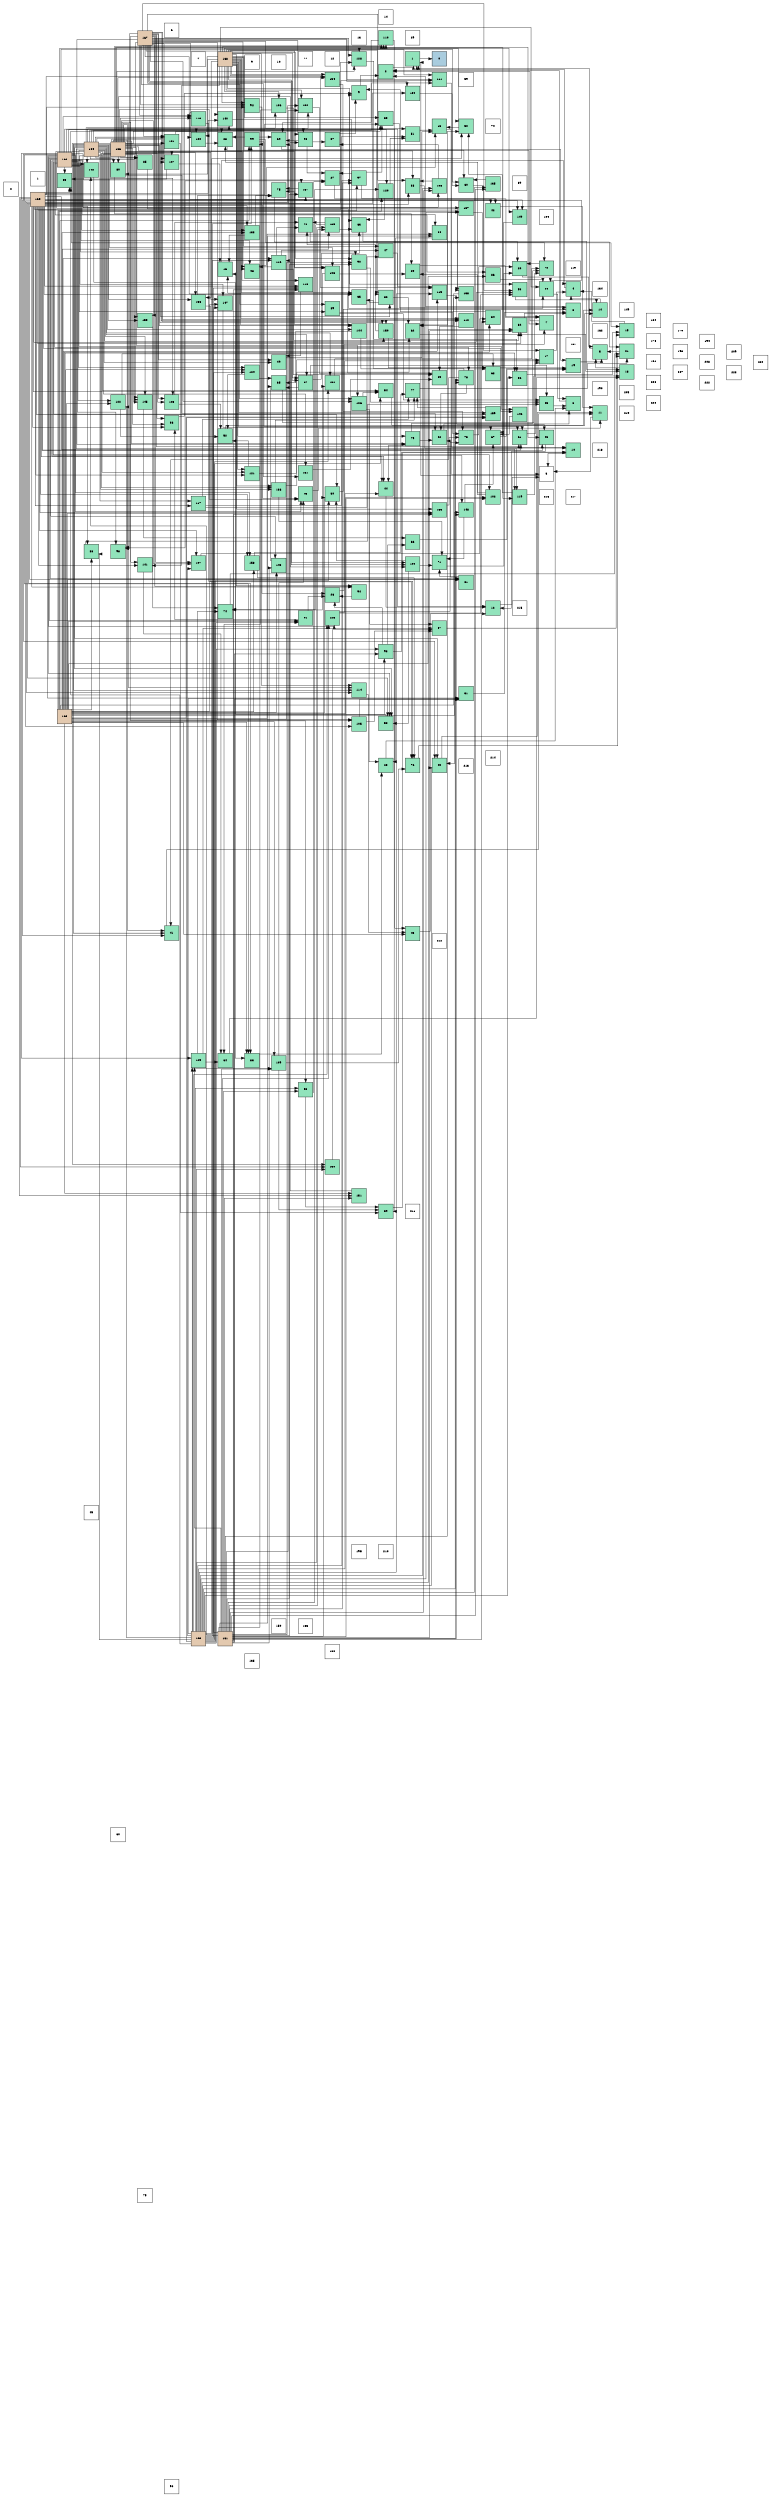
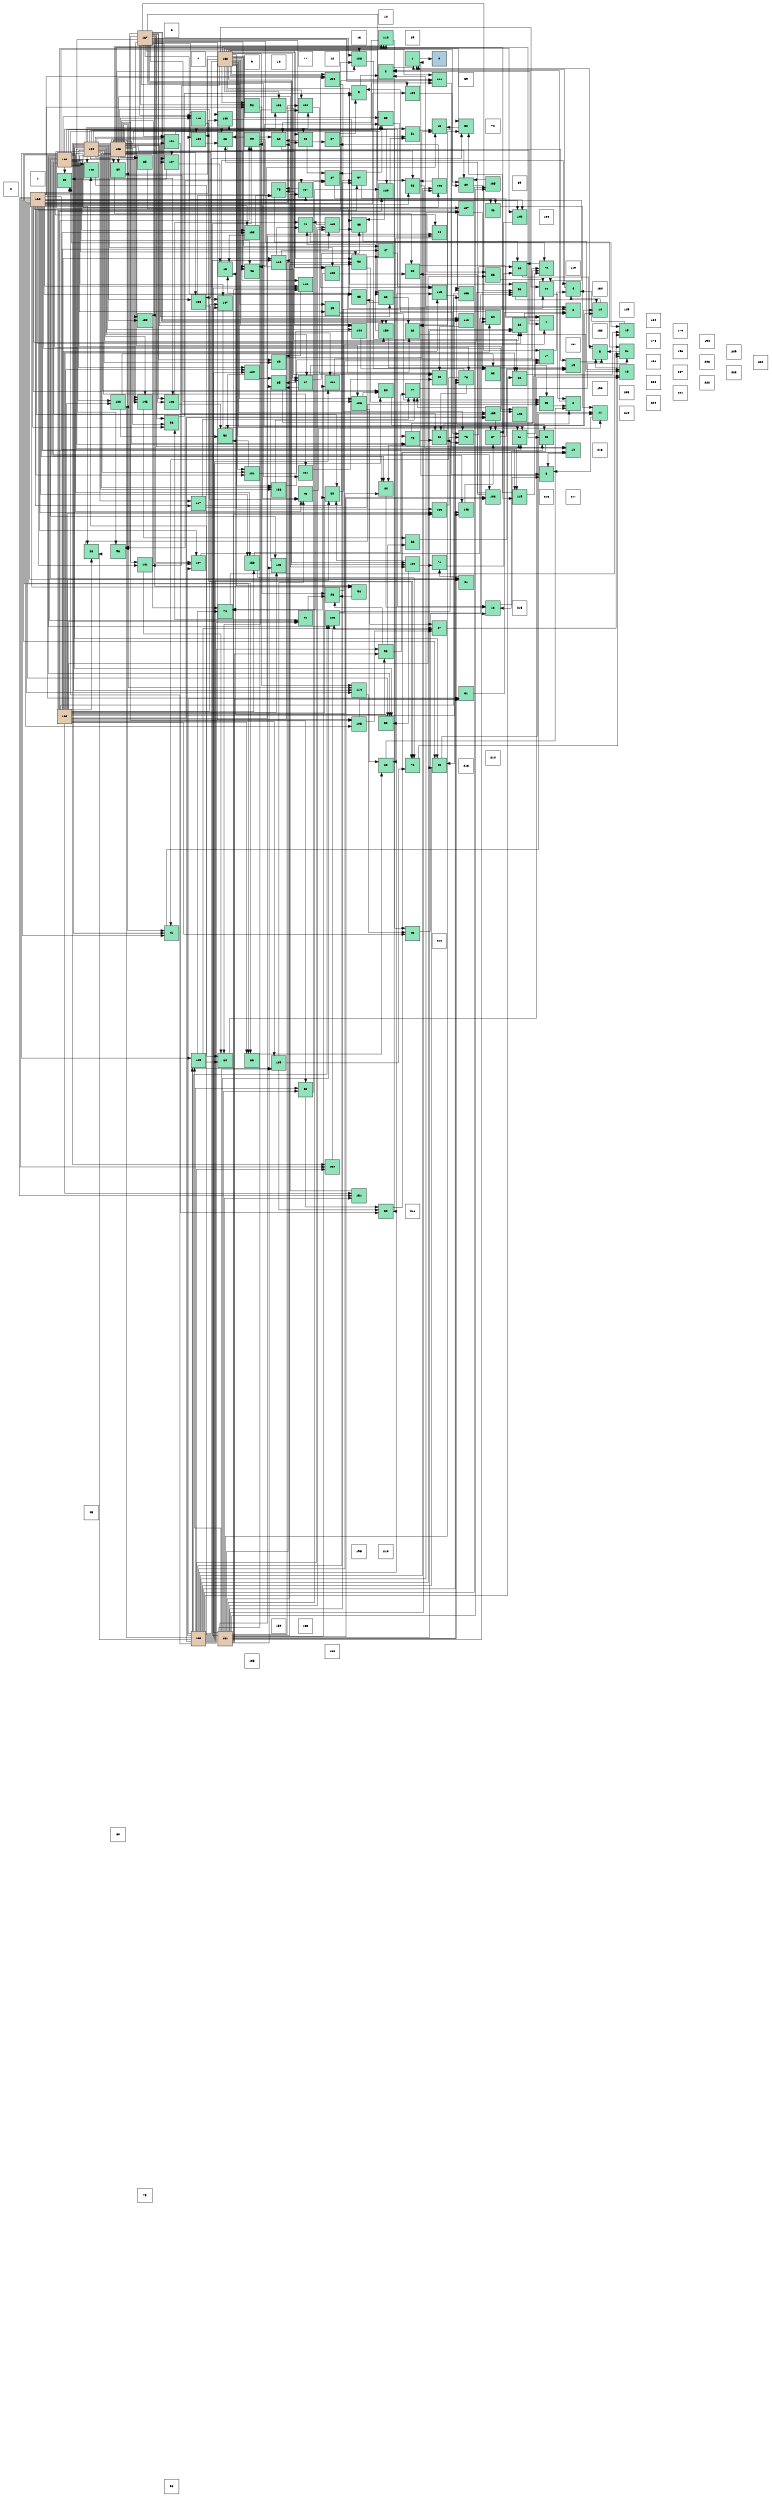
edge "168" -> "35": removed
node "221": added
edge "146" -> "67": now "159" -> "67"
node "3": fillcolor #ffffff -> #91e3bb
edge "136" -> "71": removed
edge "148" -> "71": removed
edge "142" -> "83": now "142" -> "64"
